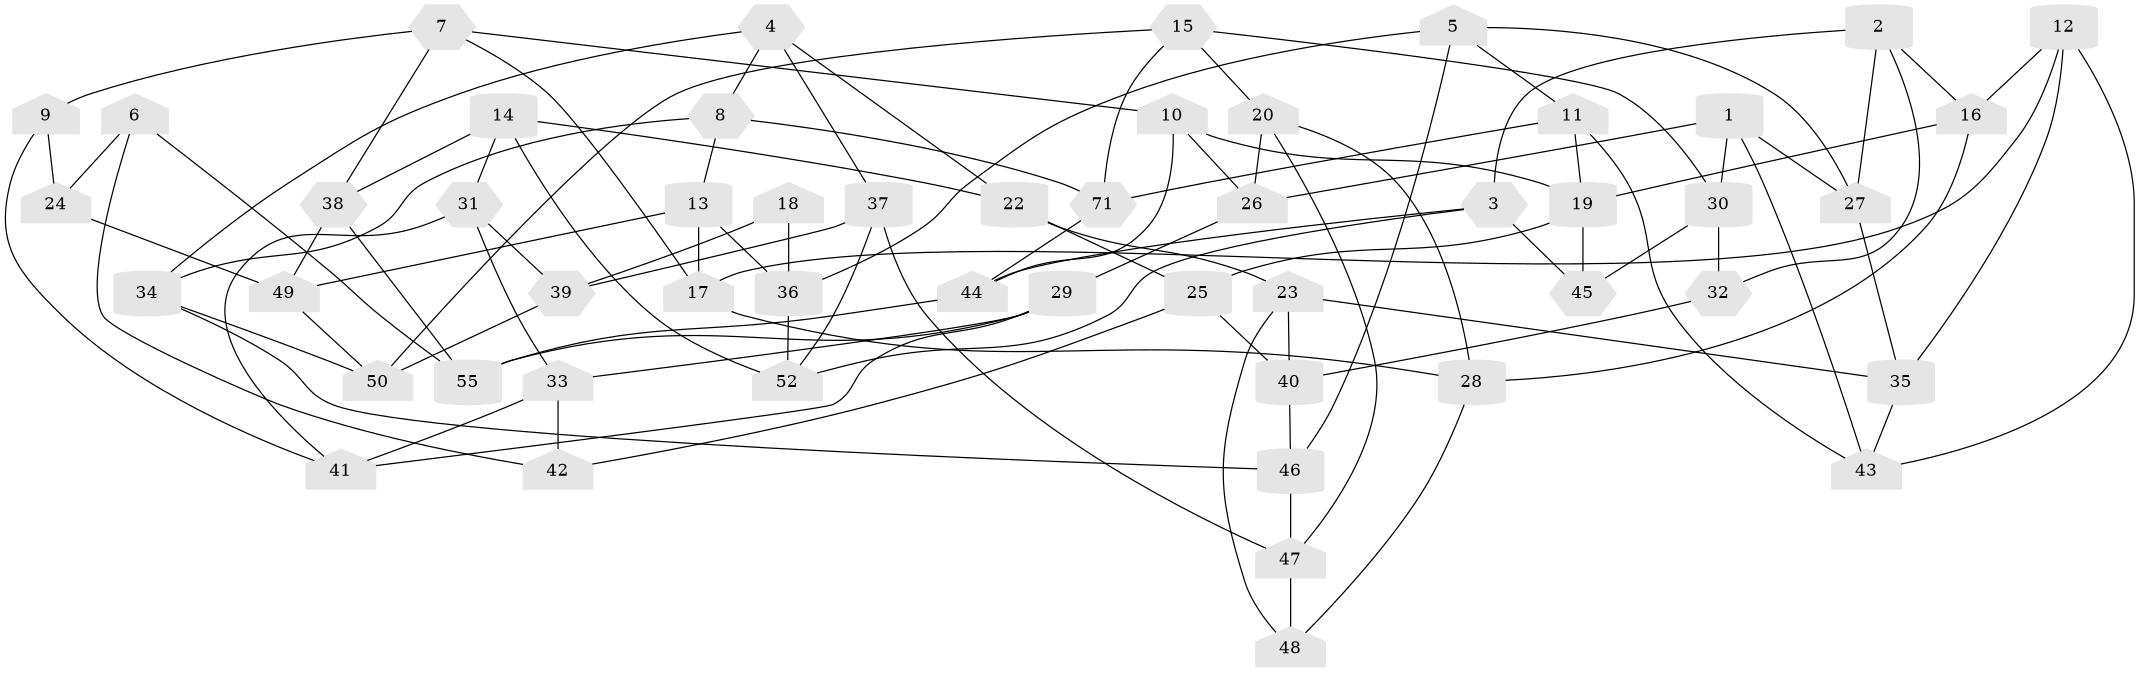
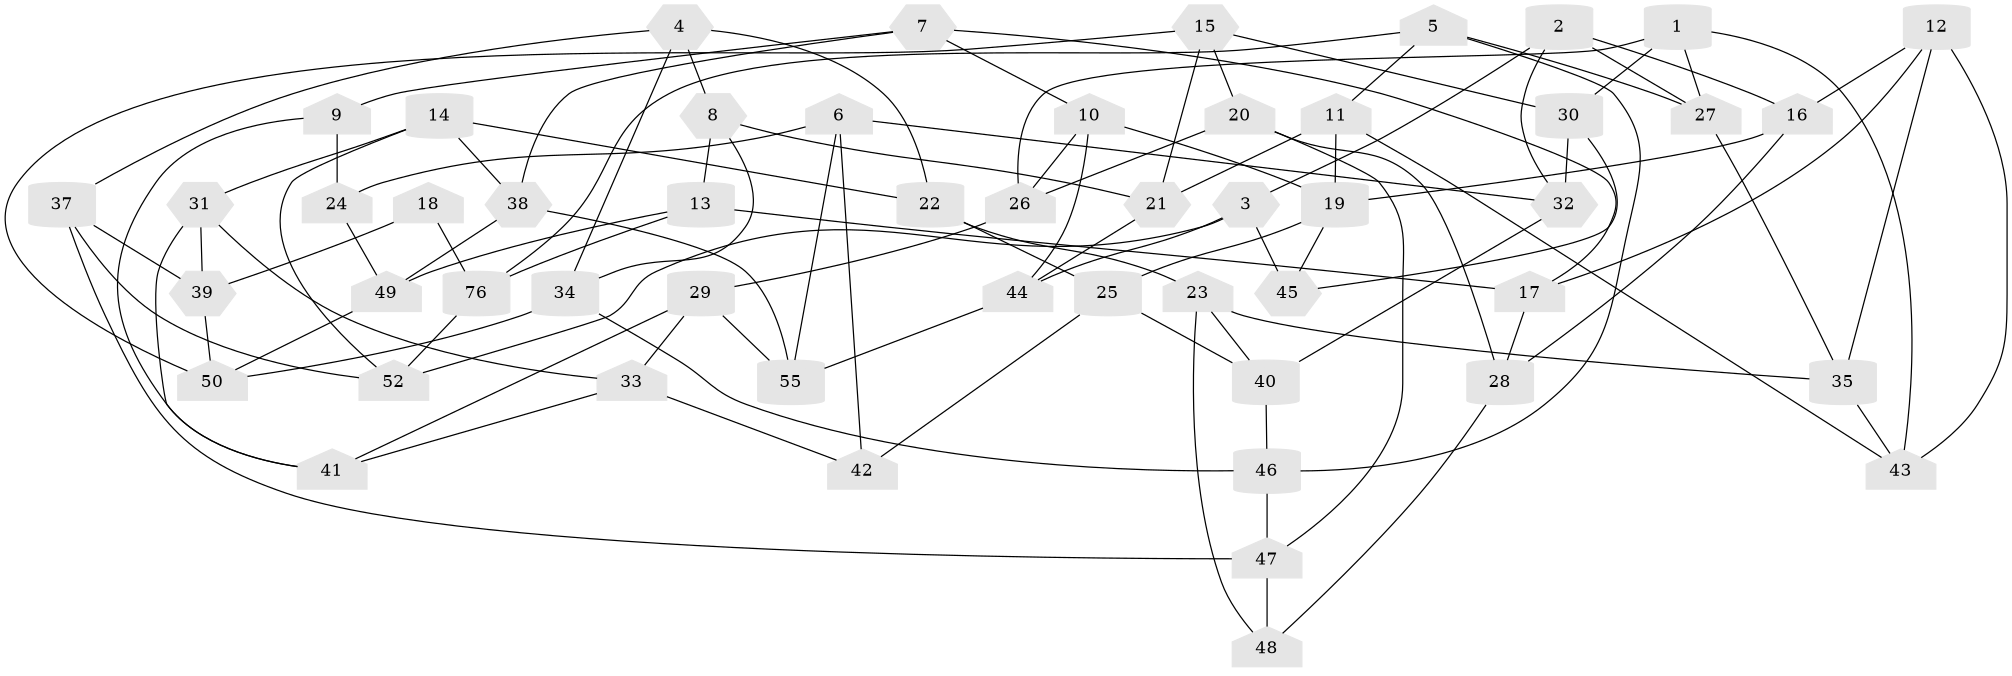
edge "6" -- "32": added
node "71": label "71" -> "21"
node "36": label "36" -> "76"
